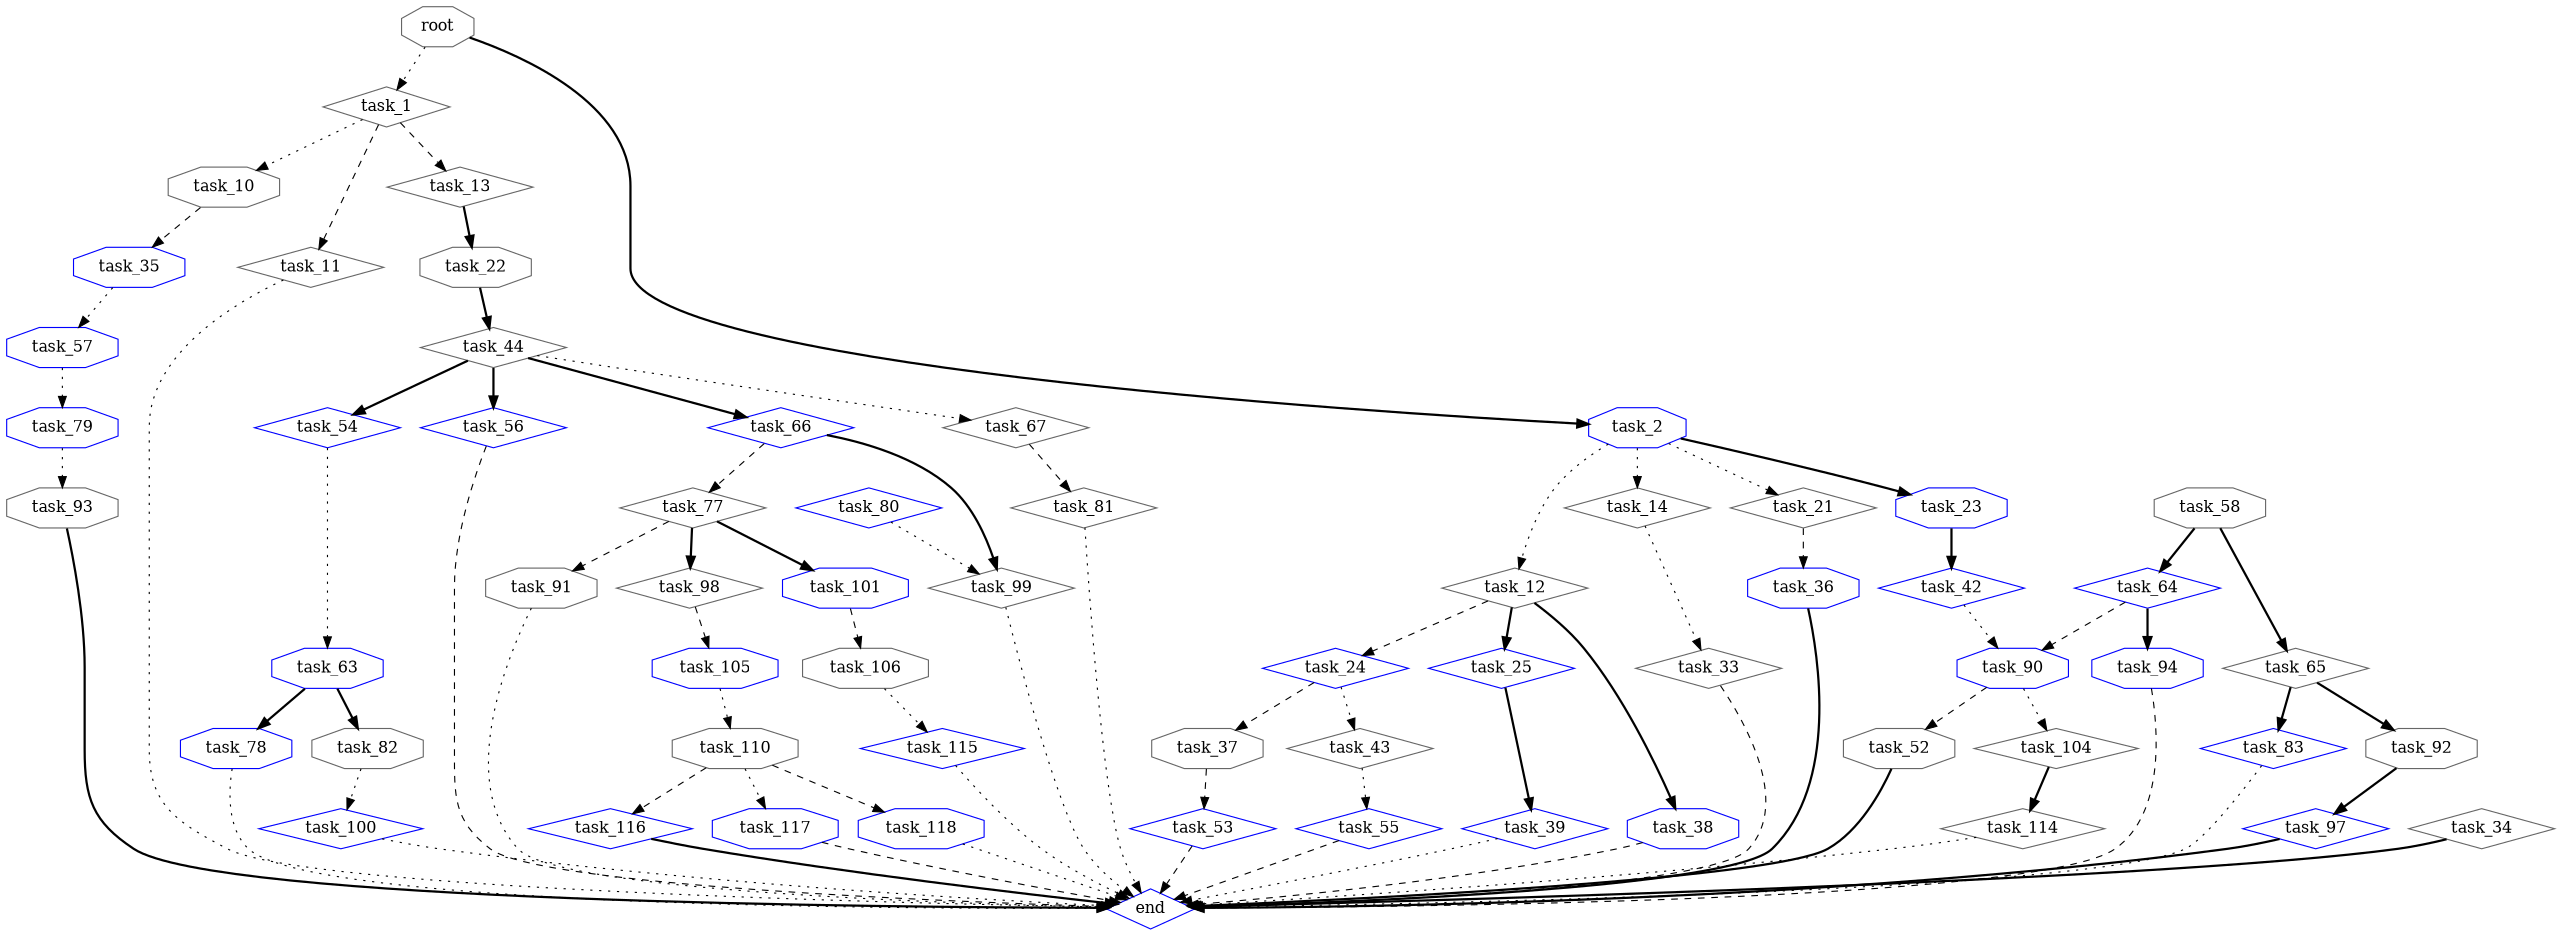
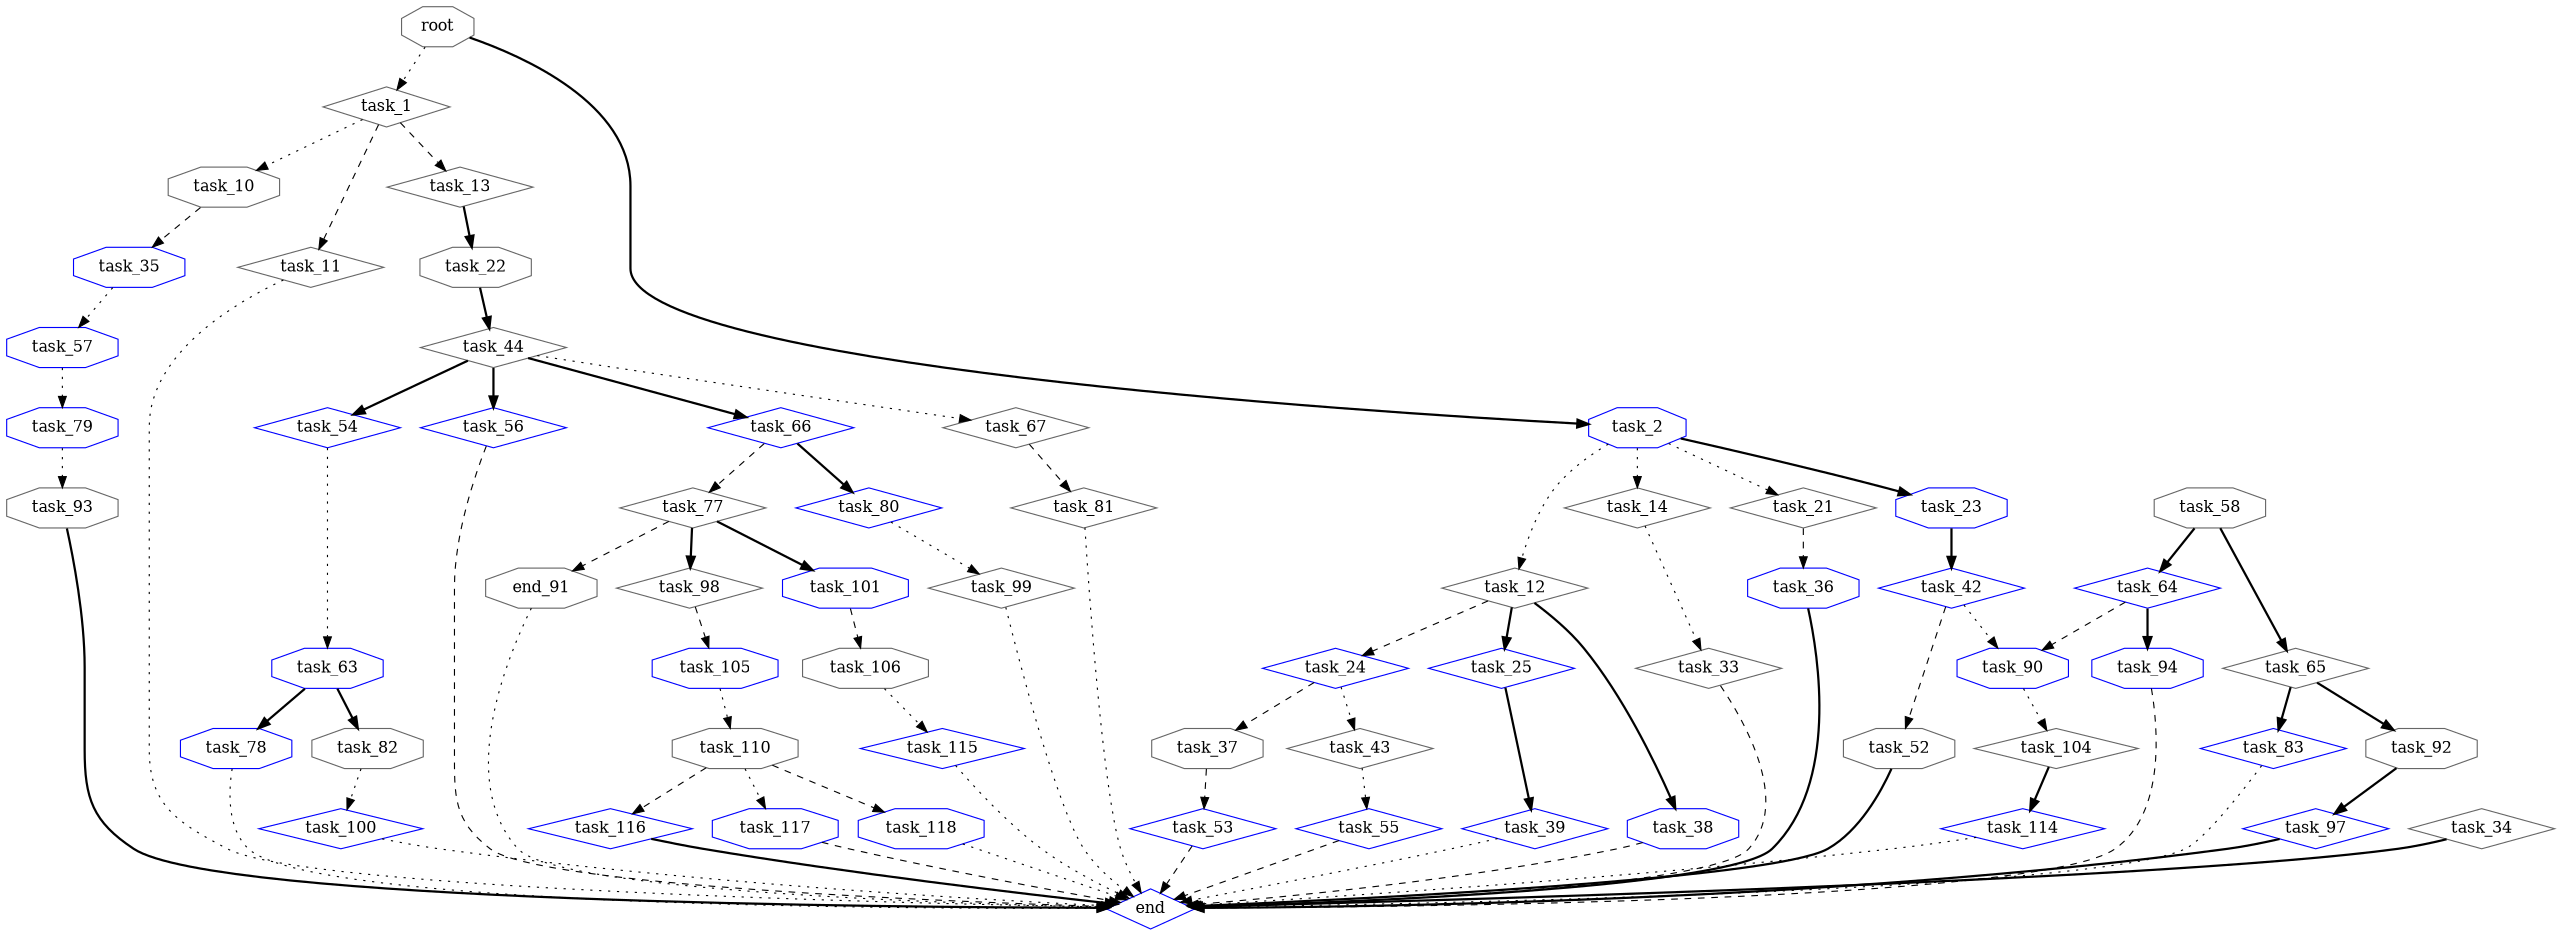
edge "task_66" -> "task_99": now "task_66" -> "task_80"
node "task_91": label "task_91" -> "end_91"
edge "task_90" -> "task_52": now "task_42" -> "task_52"
node "task_114": color gray40 -> blue
